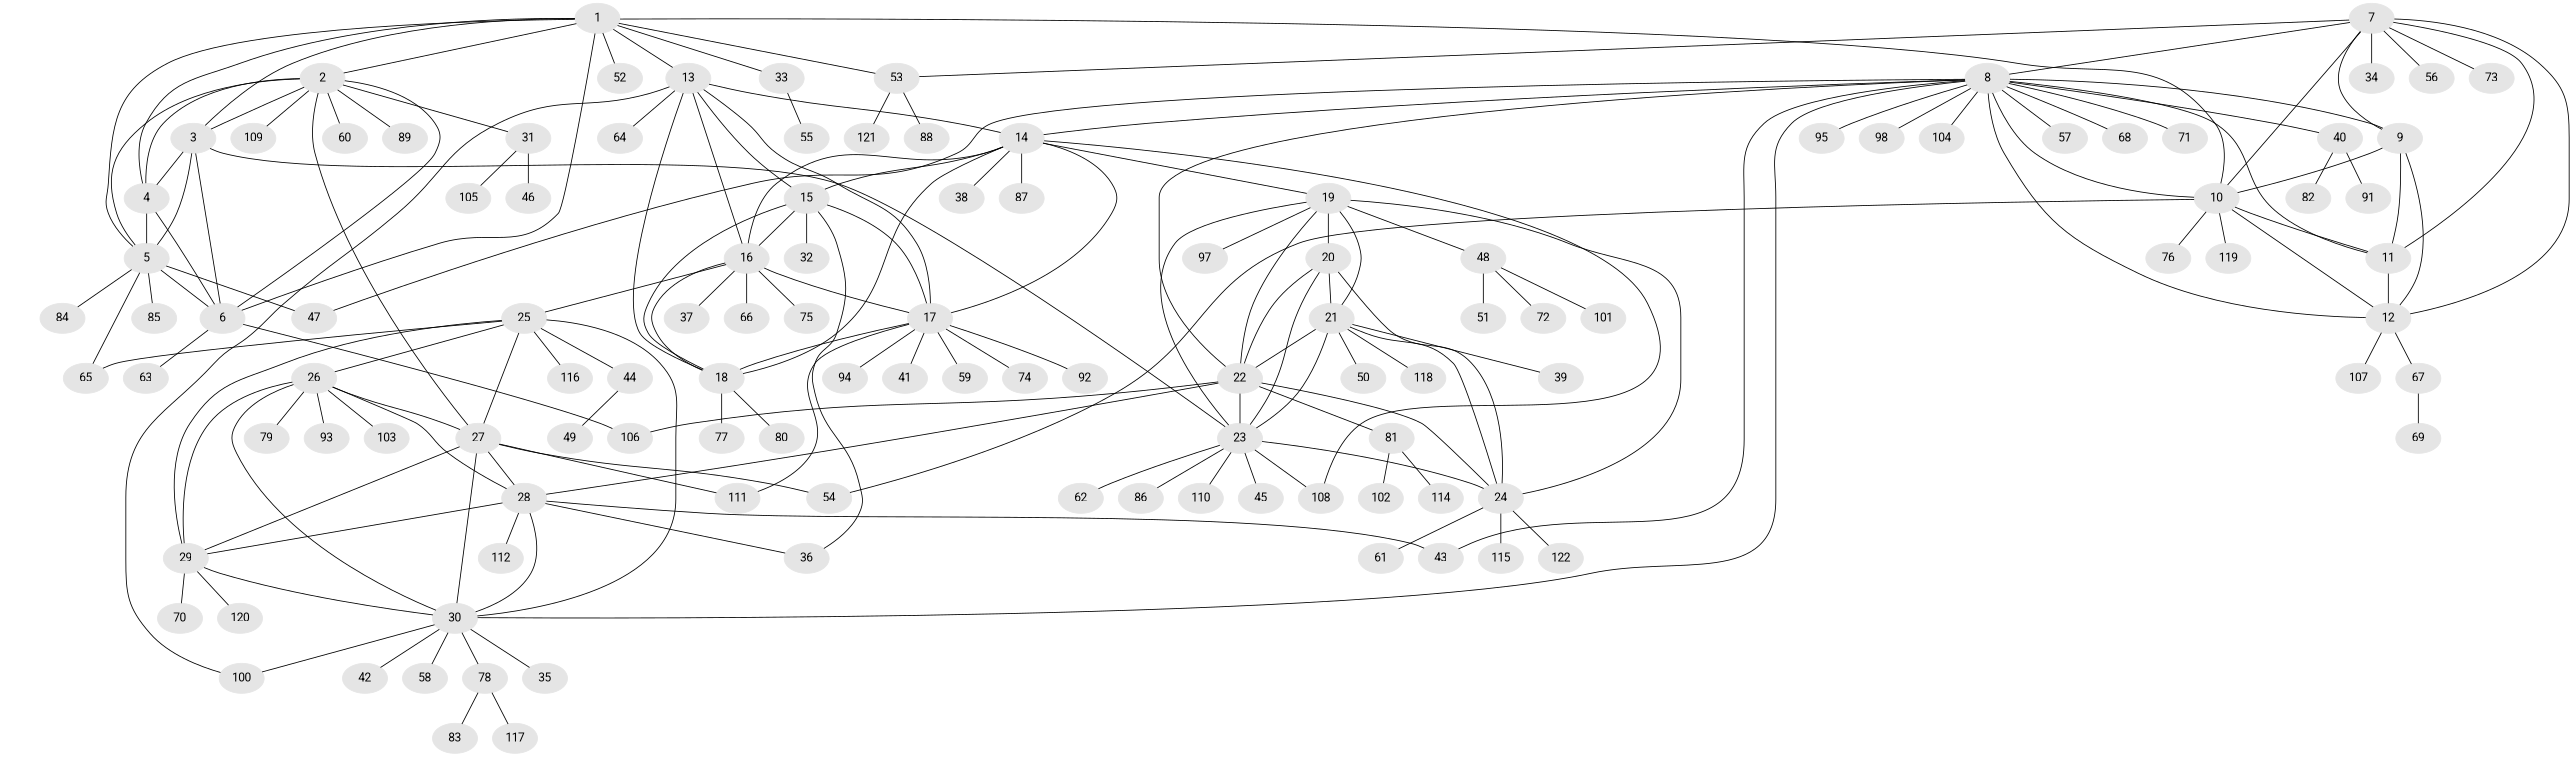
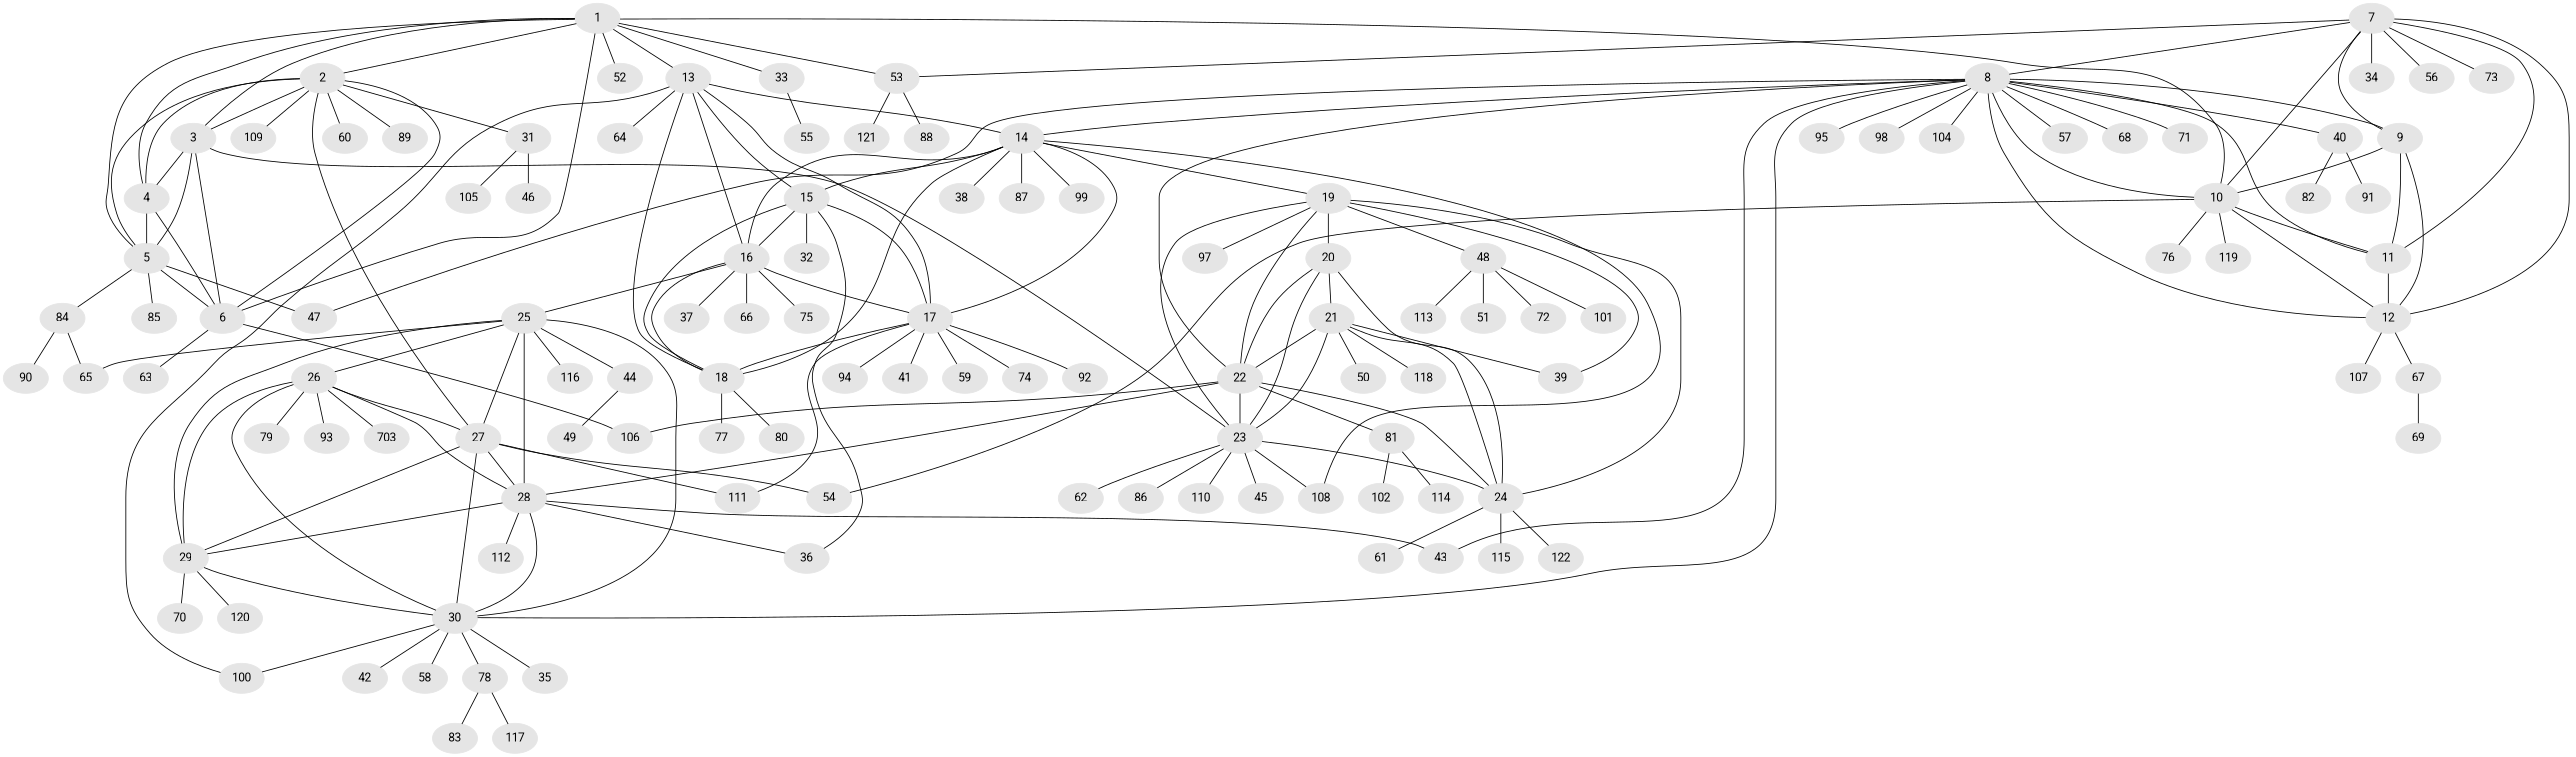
node "99": added
edge "19" -- "21": now "19" -- "39"
edge "5" -- "65": now "84" -- "65"
node "113": added
node "90": added
edge "25" -- "28": added
node "103": label "103" -> "703"
